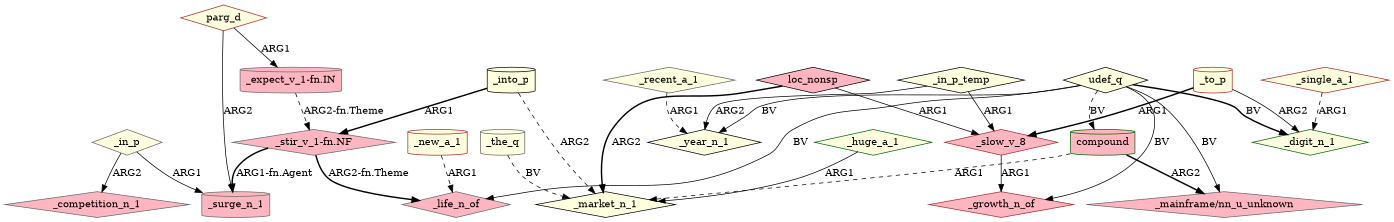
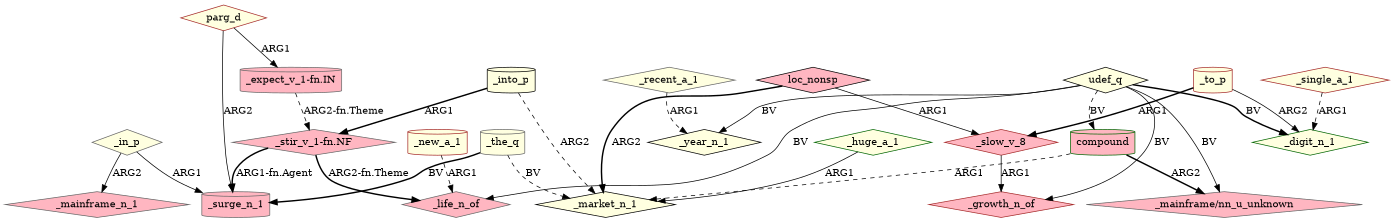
node "_in_p_temp": removed
edge "_the_q" -> "_surge_n_1": added, label "BV"
node "_competition_n_1": label "_competition_n_1" -> "_mainframe_n_1"
